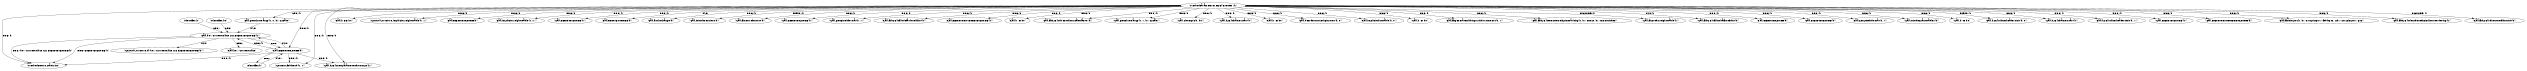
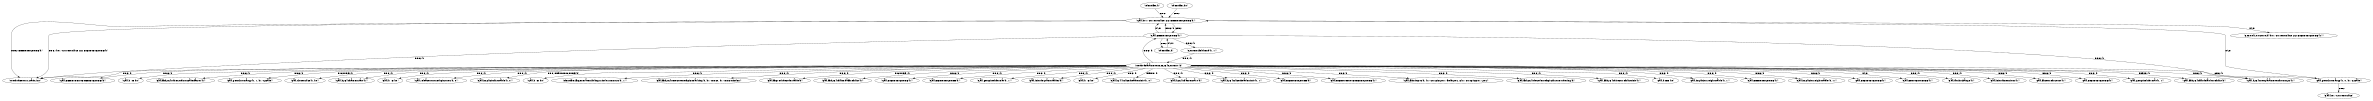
edge "(MethodParameterIn,H264Context *h)" -> "(Context,field_end(h, 1))": reversed
edge "(MethodParameterIn,H264Context *h)" -> "(Call,init_dimensions(h))": label "FIELD: h" -> "DDG: h"
edge "(MethodParameterIn,H264Context *h)" -> "(Call,ff_h264_fill_default_ref_list(h))": label "DDG: h" -> "FIELD: h"
edge "(MethodParameterIn,H264Context *h)" -> "(Call,get_chroma_qp(h, 1, h->qscale))": label "DDG: h" -> "PICTURE: h"
edge "(MethodParameterIn,H264Context *h)" -> "(Call,implicit_list_table(h, 0))": label "DDG: h" -> "DDG: FIELD_PICTURE(h)"
edge "(MethodParameterIn,H264Context *h)" -> "(Call,ff_h264_fill_mbaff_ref_list(h))": label "AST: h" -> "DDG: h"
edge "(MethodParameterIn,H264Context *h)" -> "(Call,ff_h264_direct_ref_list_init(h))": label "PICTURE: h" -> "DDG: h"
node "(ControlStructure,implicit_weight_table(h, 1))": label "(ControlStructure,implicit_weight_table(h, 1))" -> "(Call,implicit_weight_table(h, 1))"
node "(Call,clone_pic(h, h0))": label "(Call,clone_pic(h, h0))" -> "(Call,clone_slice(h, h0))"
node "(Call,decode_unused_pictures(h, 0))": label "(Call,decode_unused_pictures(h, 0))" -> "(Call,release_unused_pictures(h, 0))"
node "(Call,ff_generate_sliding_window_mmcos(h, 1))": label "(Call,ff_generate_sliding_window_mmcos(h, 1))" -> "(Identifier,ff_generate_sliding_window_mmcos(h, 1))"
node "(Call,ff_pred_weight_table(h))": label "(Call,ff_pred_weight_table(h))" -> "(Call,ff_pred_decode_table(h))"
node "(Call,h264_slice_header_init(h, 0))": label "(Call,h264_slice_header_init(h, 0))" -> "(Call,h244_slice_header_init(h, 0))"
edge "(Call,h0->current_slice && FIELD_PICTURE(h))" -> "(Call,h0->current_slice)": now "(Call,get_chroma_qp(h, 0, h->qscale))" -> "(Call,h0->current_slice)"
